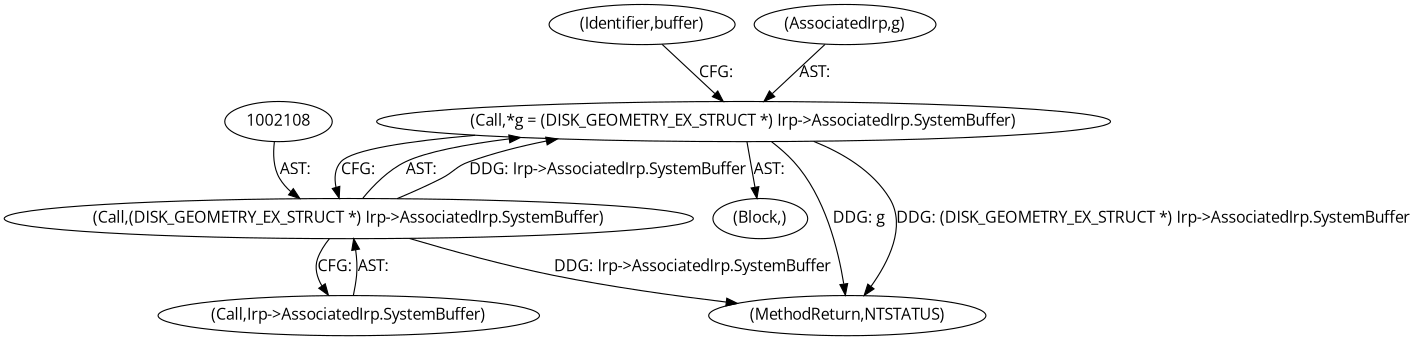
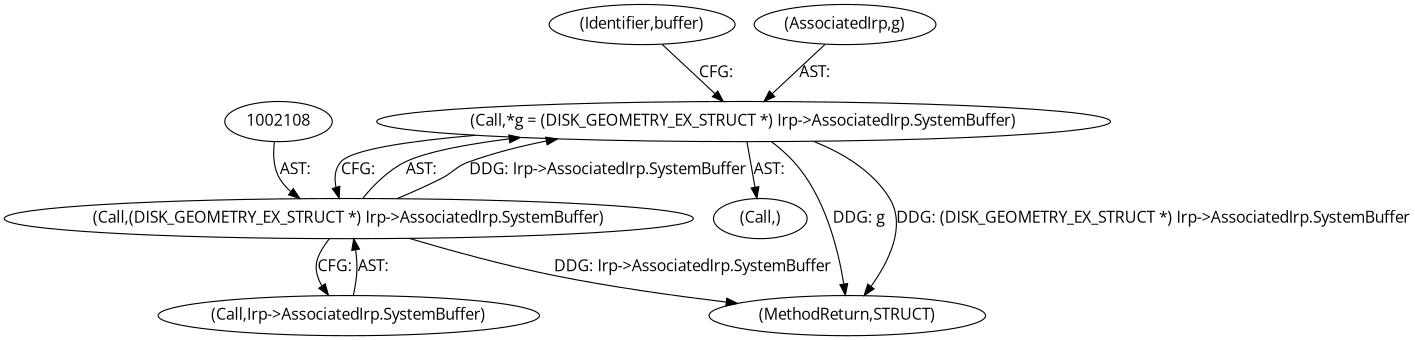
node "(Block,)": label "(Block,)" -> "(Call,)"
node "(MethodReturn,NTSTATUS)": label "(MethodReturn,NTSTATUS)" -> "(MethodReturn,STRUCT)"
